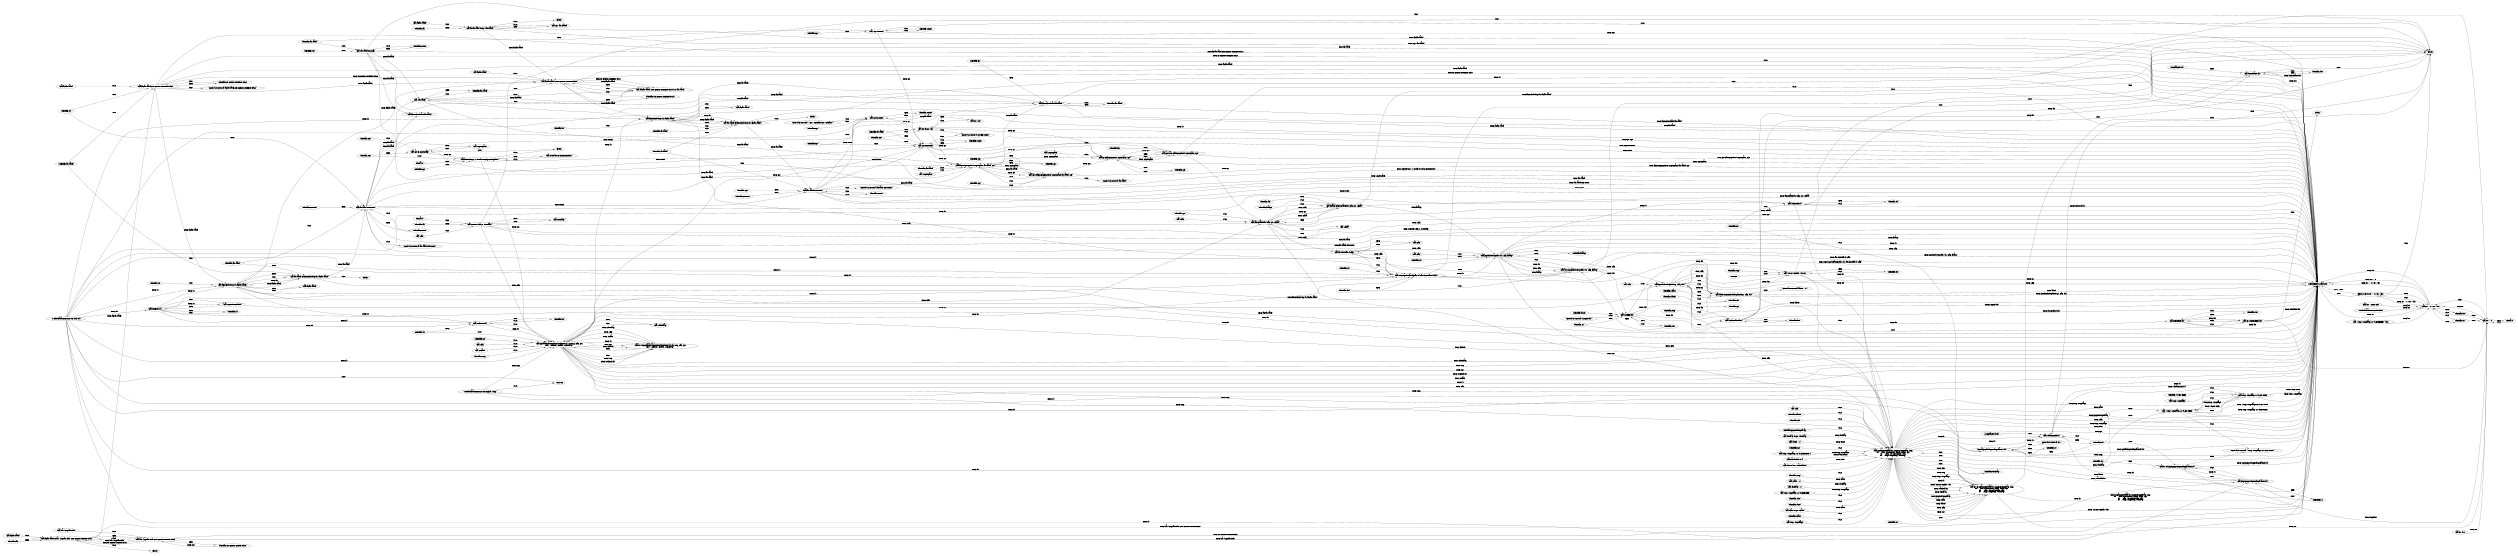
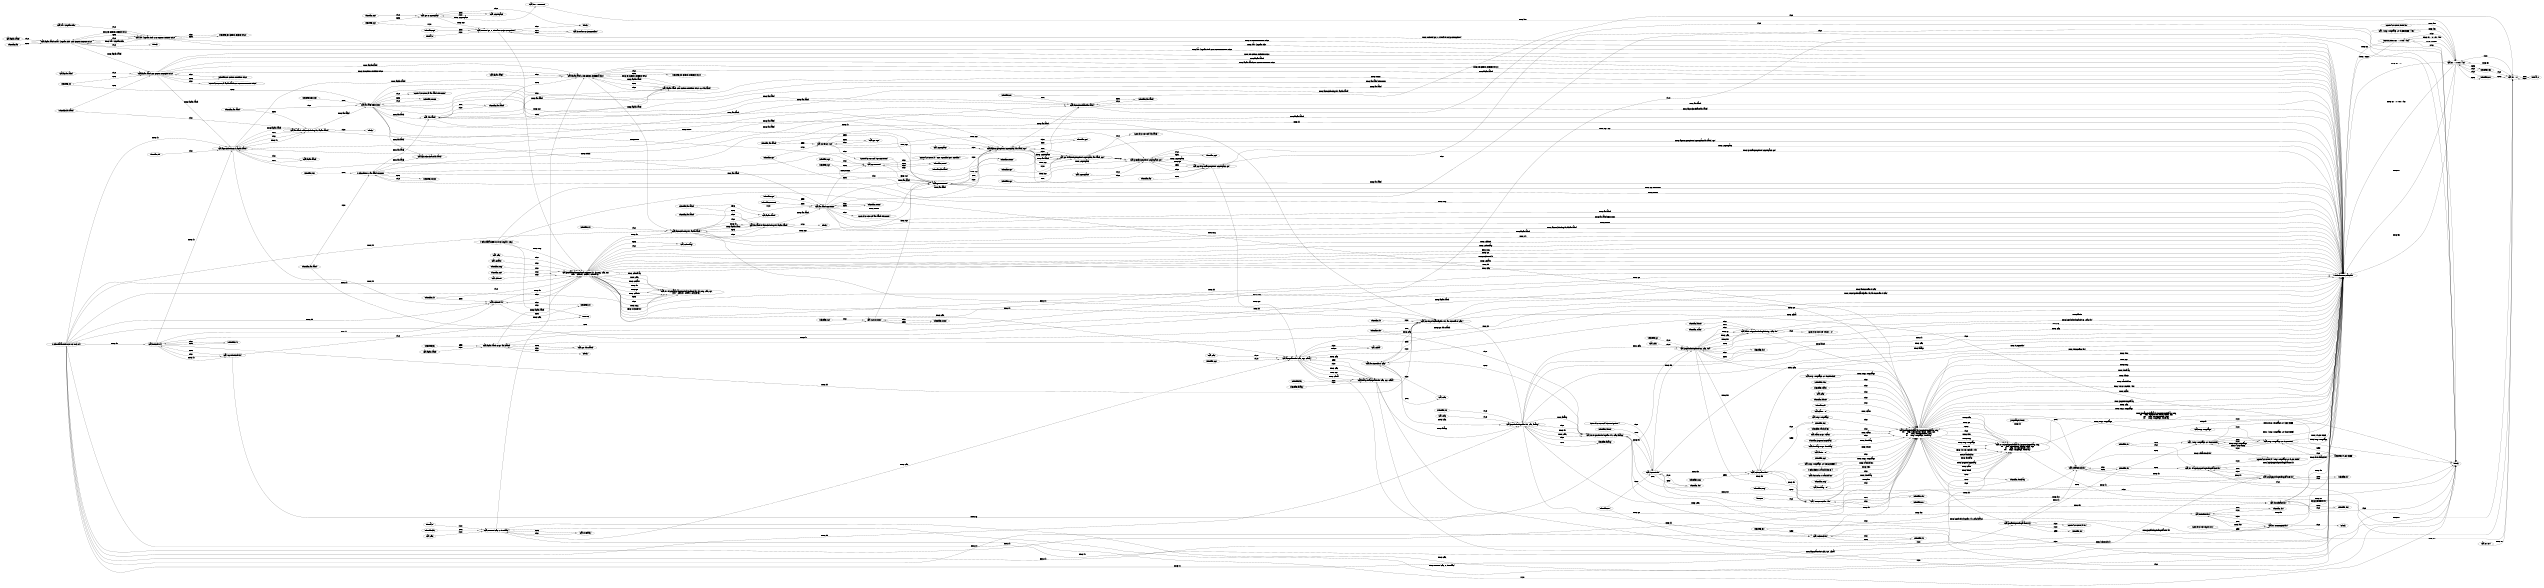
node "(Call,*flowlabel = NULL)": label "(Call,*flowlabel = NULL)" -> "(MethodReturn,*flowlabel = NULL)"
node "(JumpTarget,out:)": removed
edge "(Call,(fl6.flowlabel & IPV6_FLOWLABEL_MASK) && !flowlabel)" -> "(Call,!flowlabel)": label "PTR: " -> "CFG: "
edge "(ControlStructure,if (!(opt->opt_nflen|opt->opt_flen)))" -> "(Call,opt = NULL)": reversed
edge "(Call,opt == NULL)" -> "(ControlStructure,if (opt == NULL))": reversed
node "(Call,sizeof(struct ipv6_txoptions))": label "(Call,sizeof(struct ipv6_txoptions))" -> "(Call,sizeof(struct ipv6_confirm))"
edge "(Call,opt = &opt_space)" -> "(MethodReturn,static int)": now "(Call,opt = &opt_space)" -> "(Call,len > INT_MAX)"
node "(Call,lock_sock(sk))": label "(Call,lock_sock(sk))" -> "(Call,sock_sock(sk))"
edge "(Call,fl6_update_dst(&fl6, opt, &final))" -> "(Call,&final)": label "CFG: " -> "MASK: "
node "(Call,(struct rt6_info *)struct)": label "(Call,(struct rt6_info *)struct)" -> "(Call,(struct rt6_info *)dst)"
node "1000600": label "1000600" -> "4000600"
node "(Call,&hlimit)": added
edge "(MethodReturn,static int)" -> "(Return,return err < 0 ? err : len;)": label "CFG: " -> "DDG: np"
edge "(Return,return err < 0 ? err : len;)" -> "(Call,err < 0 ? err : len)": label "CFG: " -> "FLOWLABEL: "
edge "(Call,ip6_sk_dst_hoplimit(np, &fl6, dst))" -> "(Identifier,np)": reversed
node "(MethodParameterIn,size_t len)": label "(MethodParameterIn,size_t len)" -> "(ControlStructure,size_t len)"
node "(ControlStructure,if (IS_ERR(dst)))": label "(ControlStructure,if (IS_ERR(dst)))" -> "(ControlStructure,if (IS_ERR(options)))"
edge "(Call,inet6_sk(sk))" -> "(Call,sock_net(sk))": label "DDG: sk" -> "PTR: sk"
edge "(MethodParameterIn,struct sock *sk)" -> "1000106": now "(Call,*np = inet6_sk(sk))" -> "1000106"
edge "(Call,msg->msg_flags & MSG_MORE)" -> "(Identifier,MSG_MORE)": added, label "CFG:"
node "(Literal,ip6_flush_pending_frames(sk))": label "(Literal,ip6_flush_pending_frames(sk))" -> "(Call,ip6_flush_pending_frames(sk))"
node "(Call,transhdrlen = 4)": label "(Call,transhdrlen = 4)" -> "(MethodReturn,transhdrlen = 4)"
node "(Identifier,done)": label "(Identifier,done)" -> "(Identifier,transhdrlen)"
edge "(Call,err = l2tp_ip6_push_pending_frames(sk))" -> "(Call,err < 0)": label "DDG: txoptions" -> "DDG: err"
node "(ControlStructure,goto out;)": added
edge "(Identifier,IPV6_FLOWINFO_MASK)" -> "(Call,lsa->l2tp_flowinfo & IPV6_FLOWINFO_MASK)": label "DDG: opt" -> "AST: "
